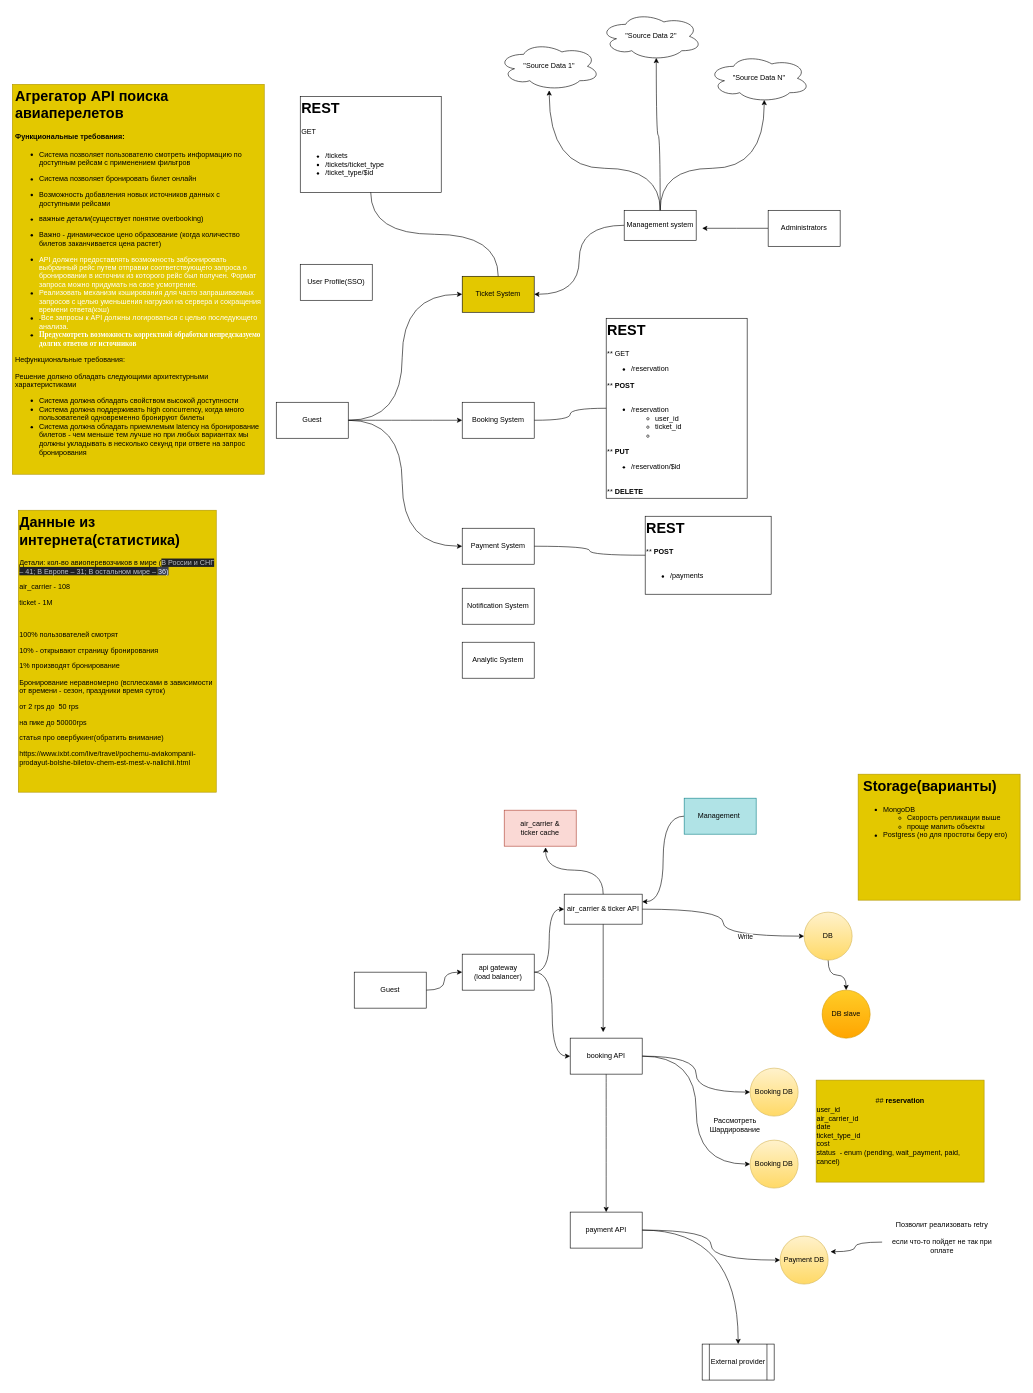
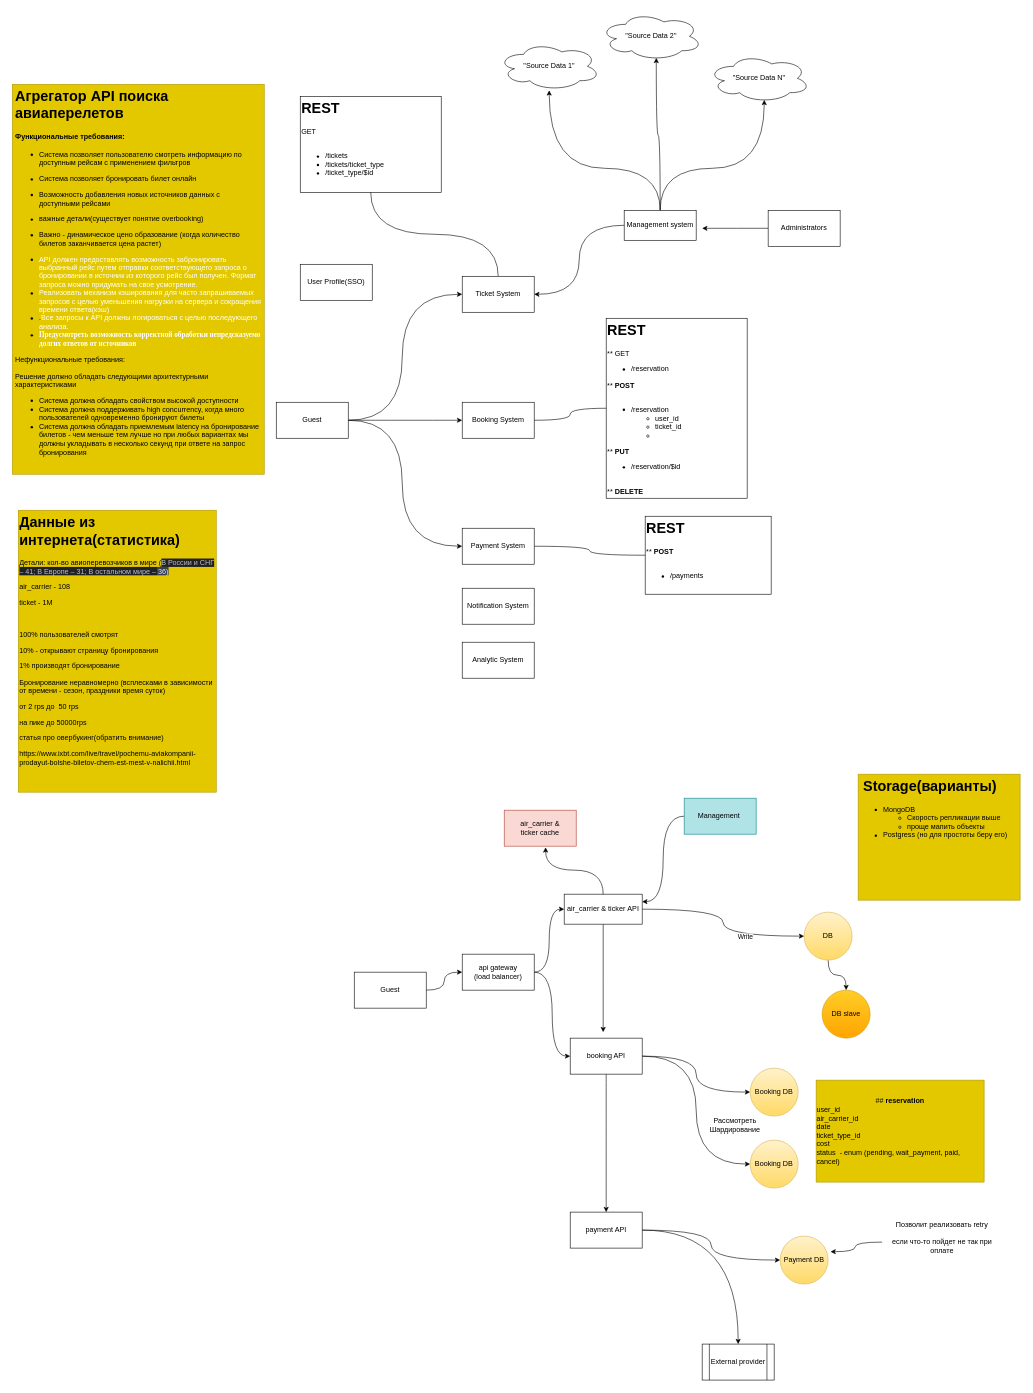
node "Ticket System": fillcolor #e3c800 -> #ffffff
